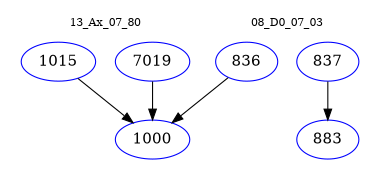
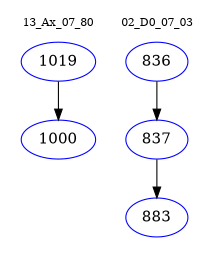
cluster "08_D0_07_03": label "08_D0_07_03" -> "02_D0_07_03"
node "1015": removed
node "7019": label "7019" -> "1019"
edge "836" -> "1000": now "836" -> "837"
